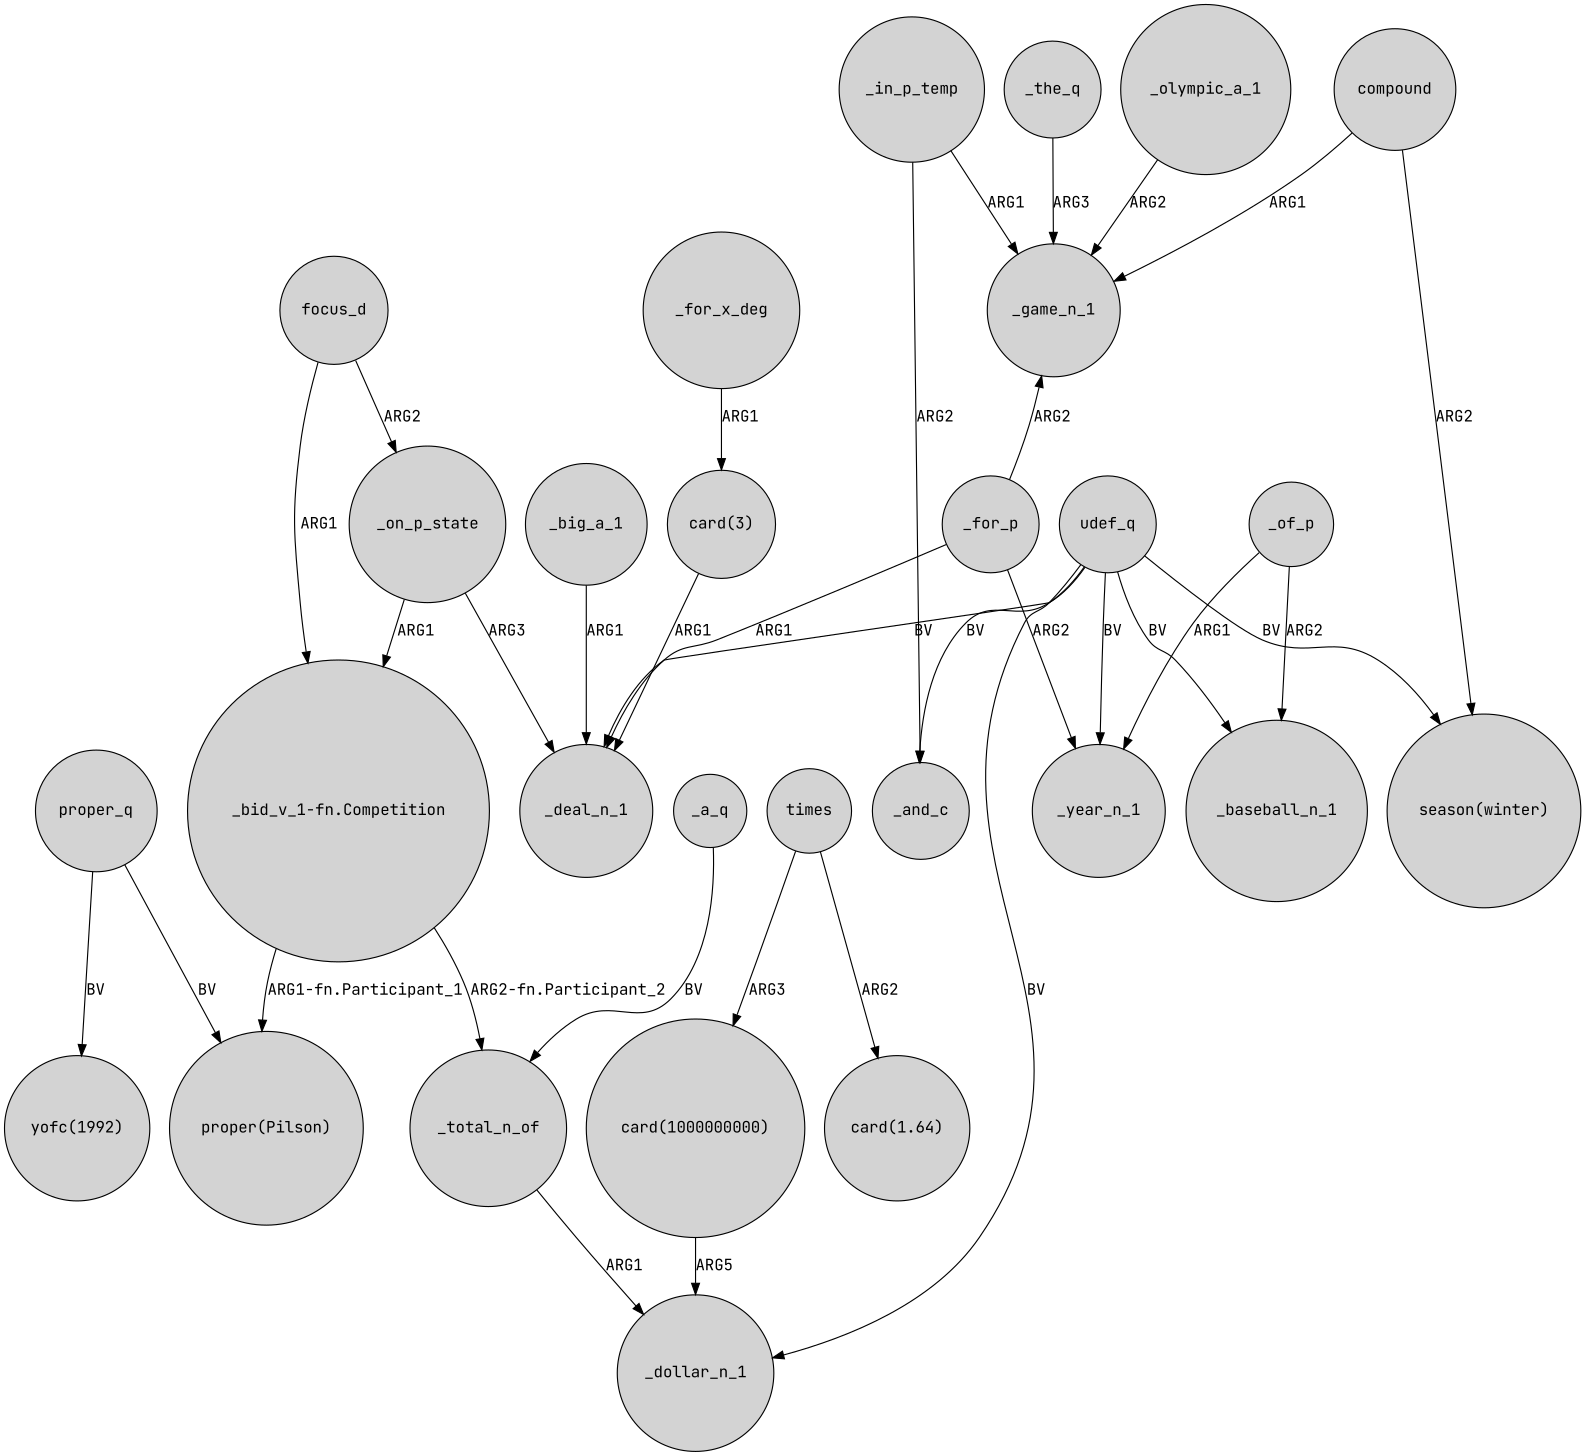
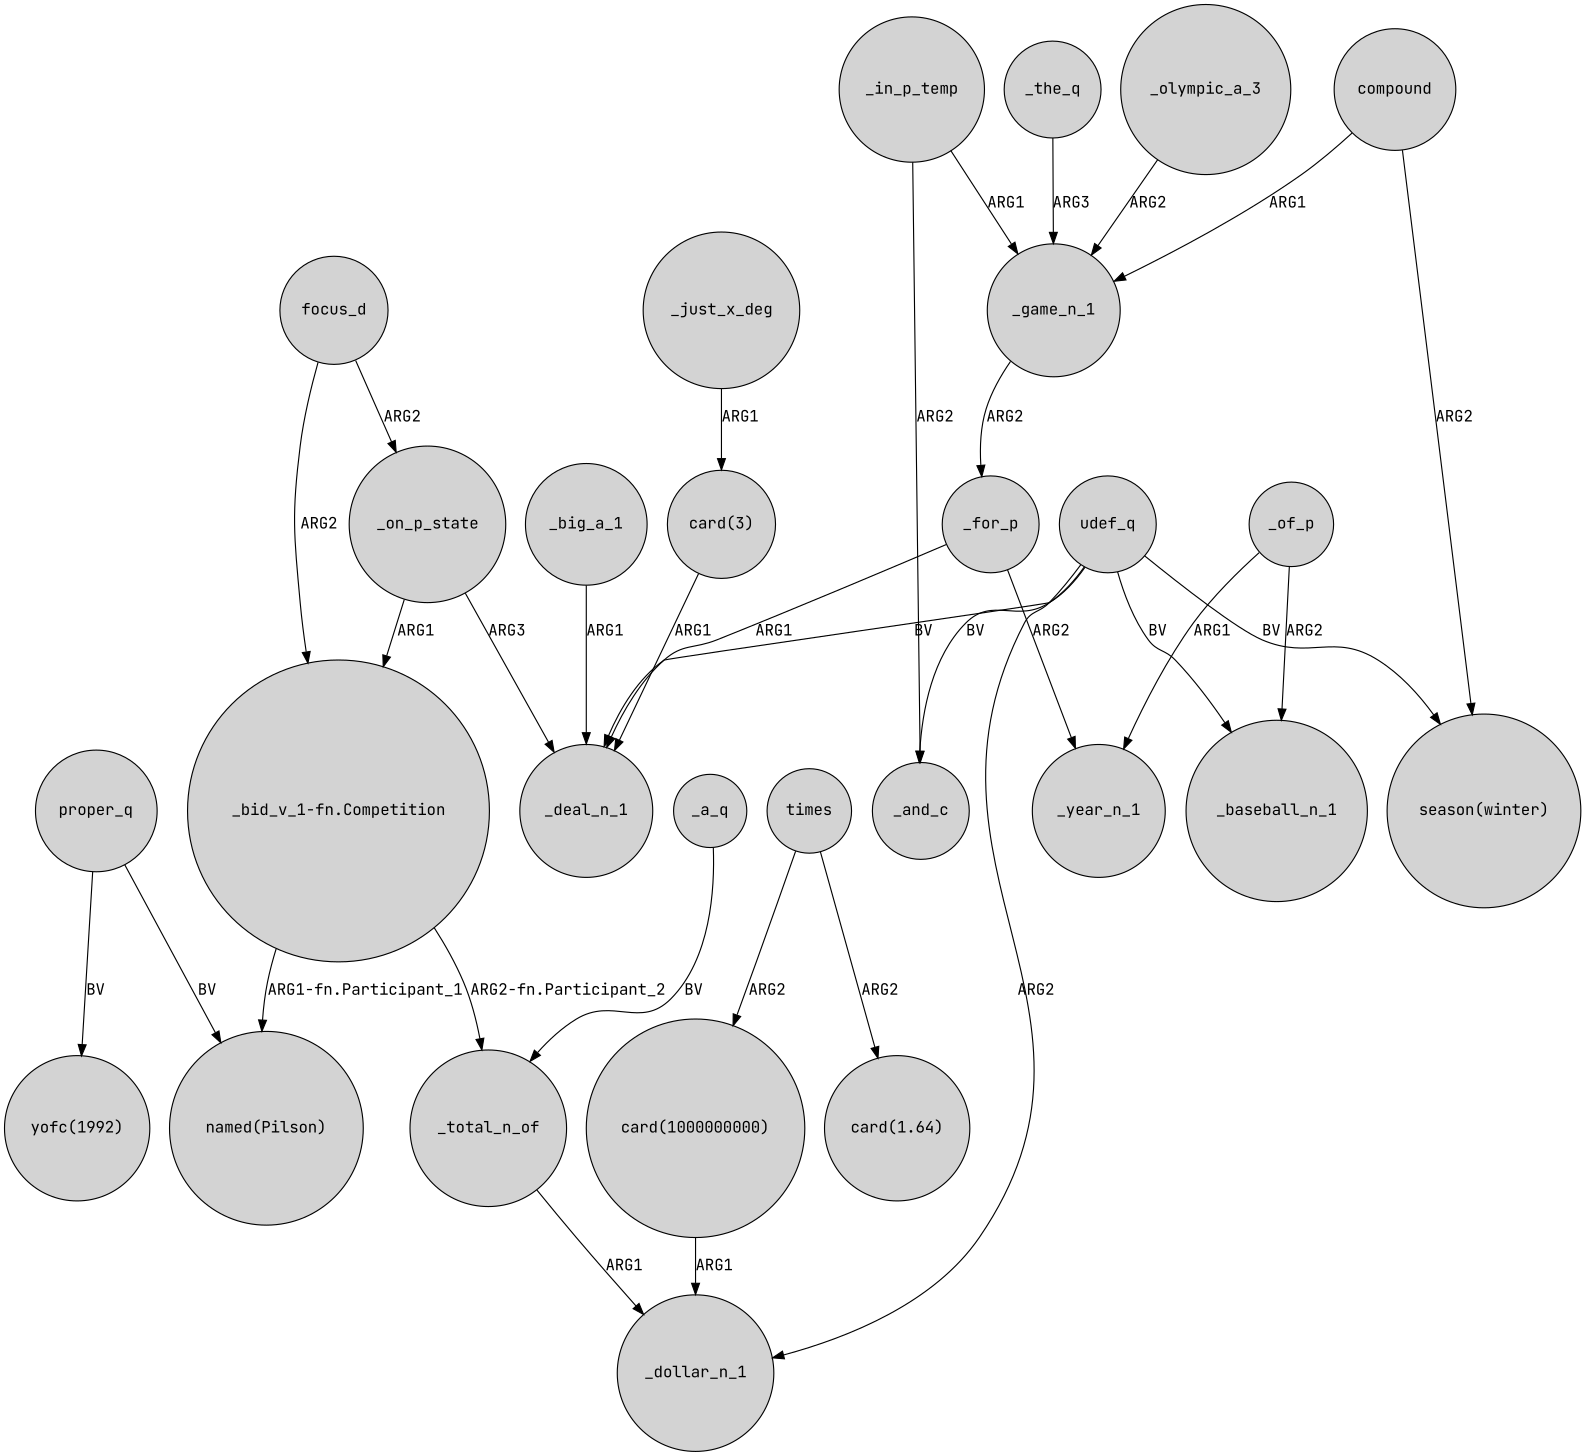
node "_olympic_a_1": label "_olympic_a_1" -> "_olympic_a_3"
node "_for_x_deg": label "_for_x_deg" -> "_just_x_deg"
edge "_for_p" -> "_game_n_1": reversed
edge "focus_d" -> "_bid_v_1-fn.Competition": label "ARG1" -> "ARG2"
edge "udef_q" -> "_year_n_1": removed, label "BV"
edge "times" -> "card(1000000000)": label "ARG3" -> "ARG2"
edge "udef_q" -> "_dollar_n_1": label "BV" -> "ARG2"
node "proper(Pilson)": label "proper(Pilson)" -> "named(Pilson)"
edge "card(1000000000)" -> "_dollar_n_1": label "ARG5" -> "ARG1"
